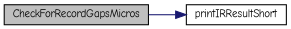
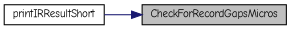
edge "CheckForRecordGapsMicros" -> "printIRResultShort": reversed
